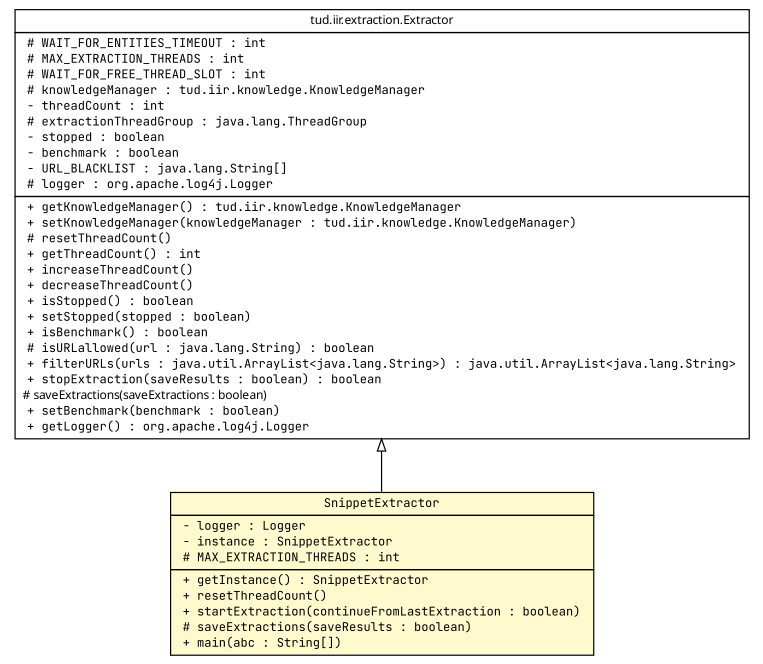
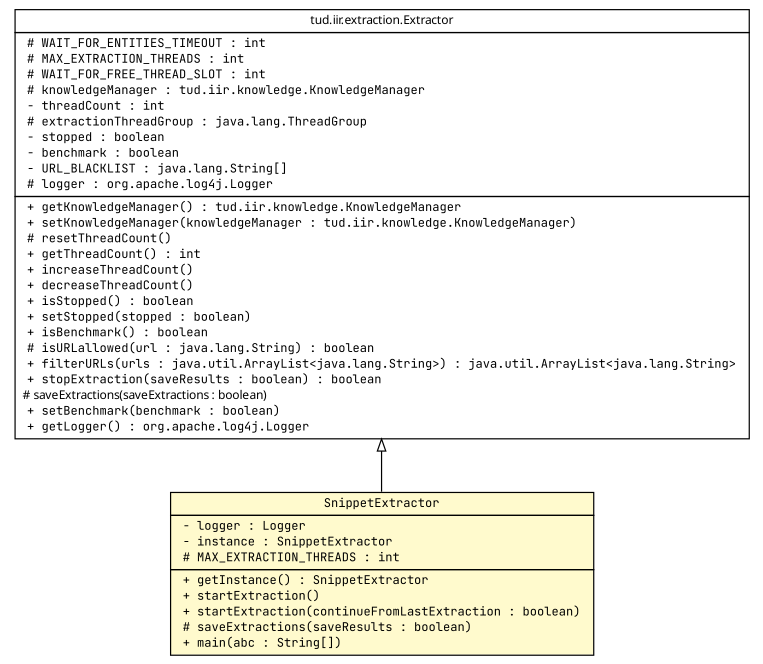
node "SnippetExtractor": text "+ resetThreadCount()" -> "+ startExtraction()"
